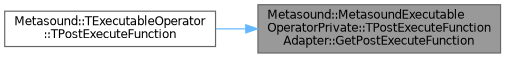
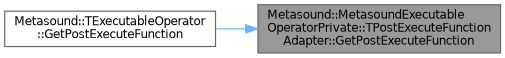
node "Metasound::TExecutableOperator ::TPostExecuteFunction": label "Metasound::TExecutableOperator ::TPostExecuteFunction" -> "Metasound::TExecutableOperator ::GetPostExecuteFunction"
